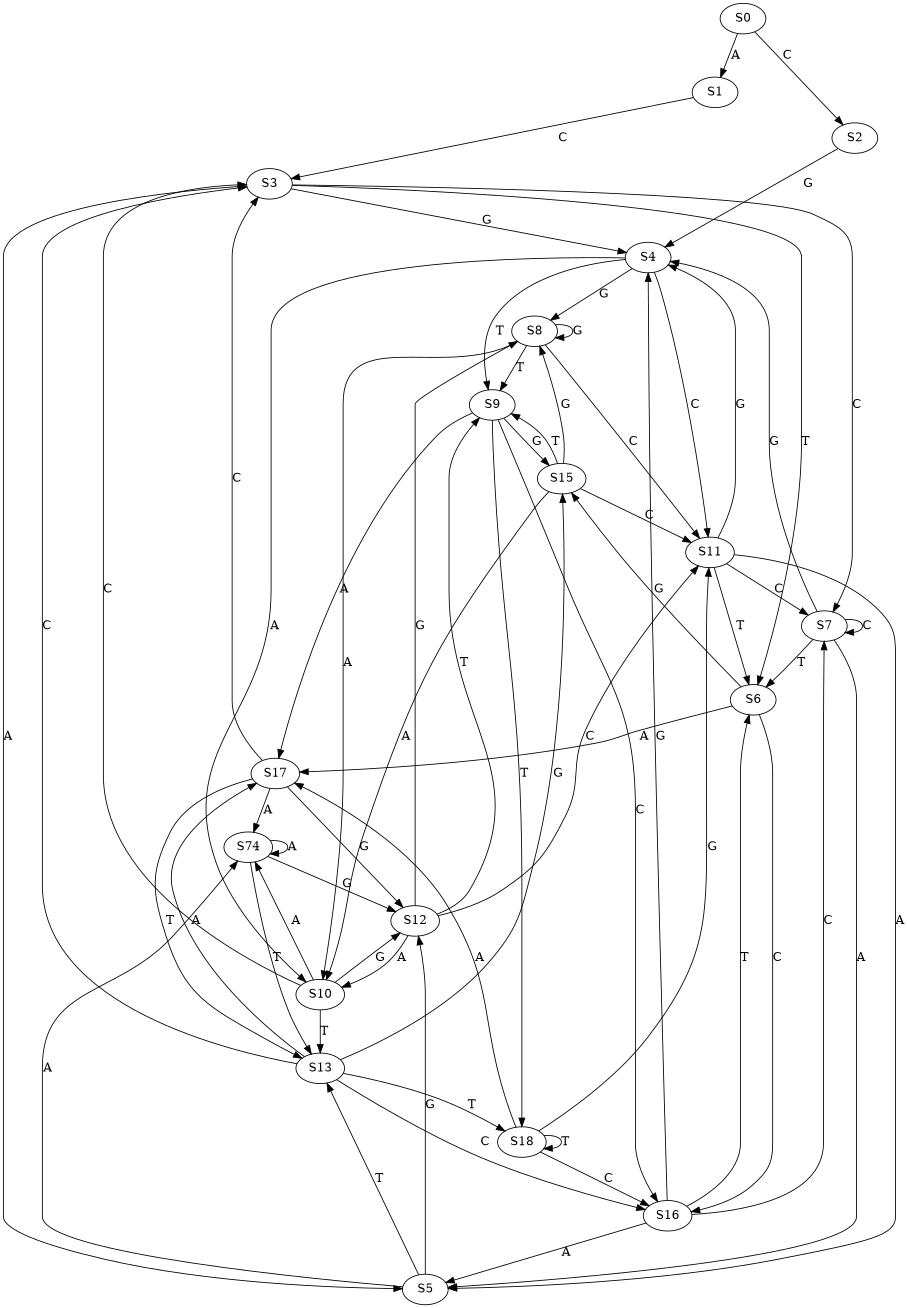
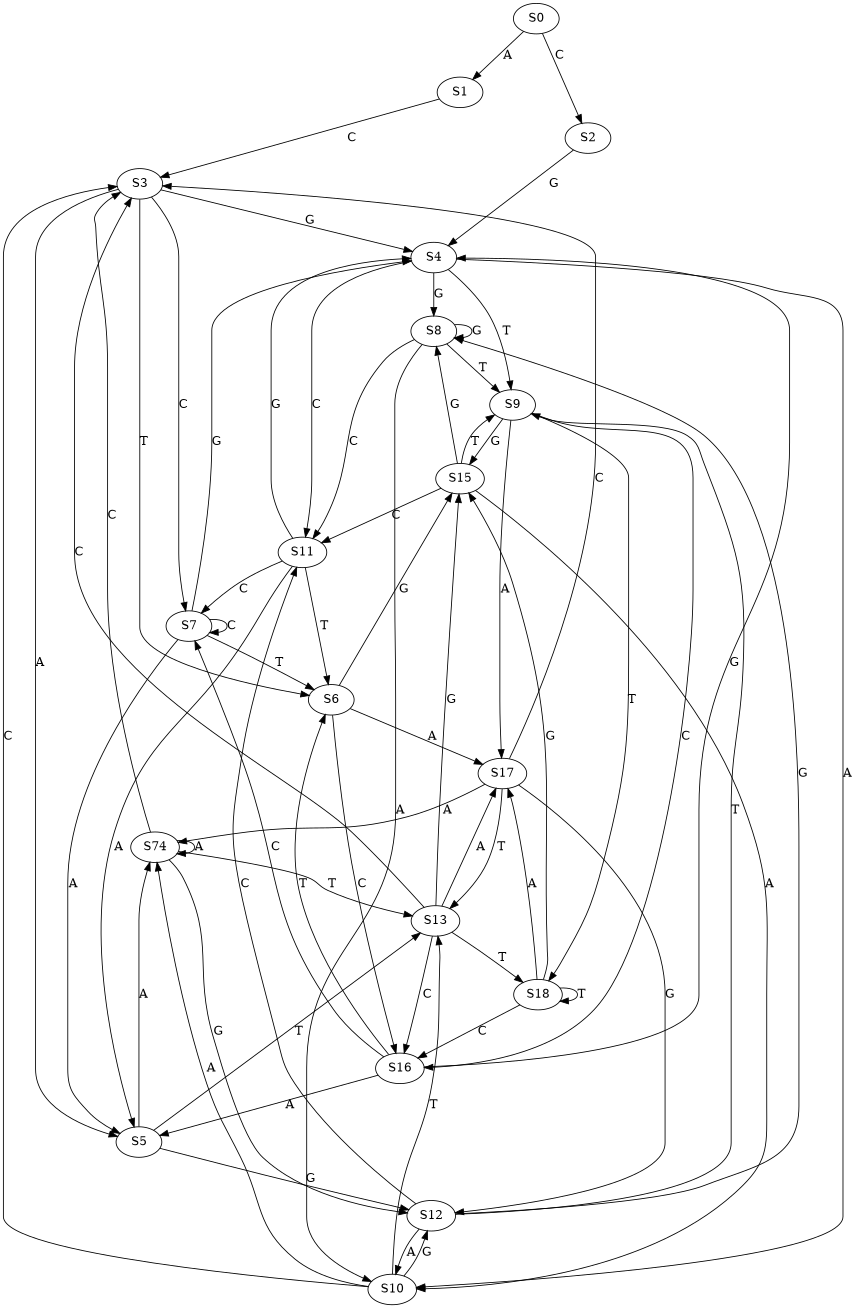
edge "S74" -> "S3": added, label "C"
edge "S18" -> "S11": now "S18" -> "S15"
